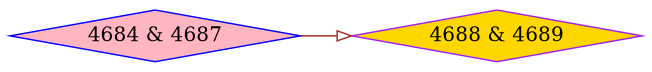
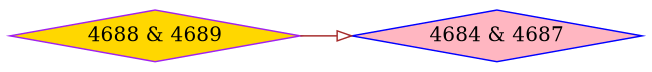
edge "4684 & 4687" -> "4688 & 4689": reversed
